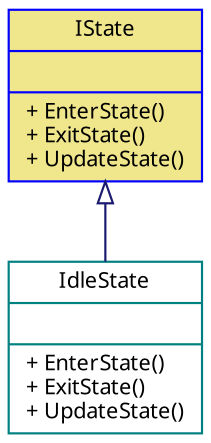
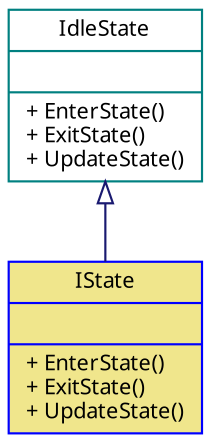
edge "IdleState" -> "IState": reversed
